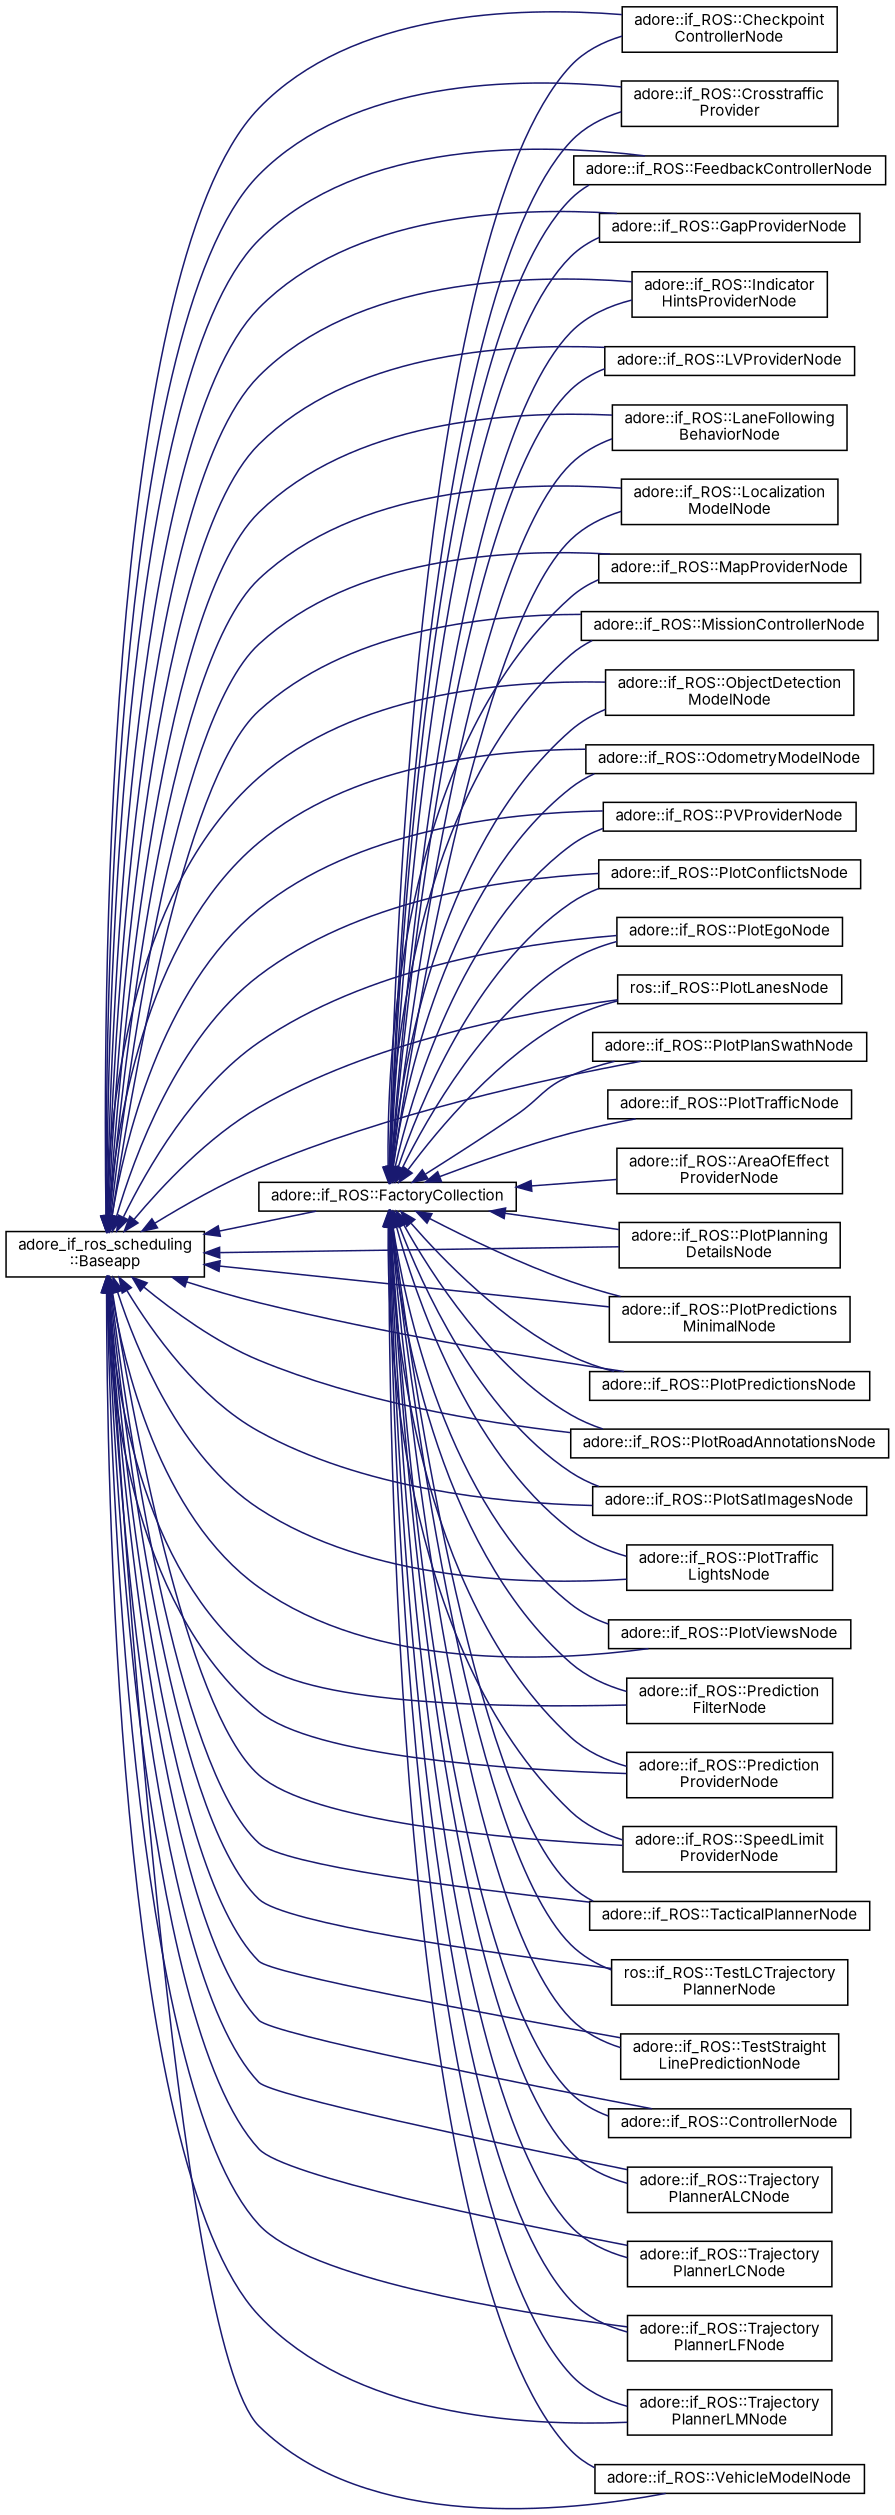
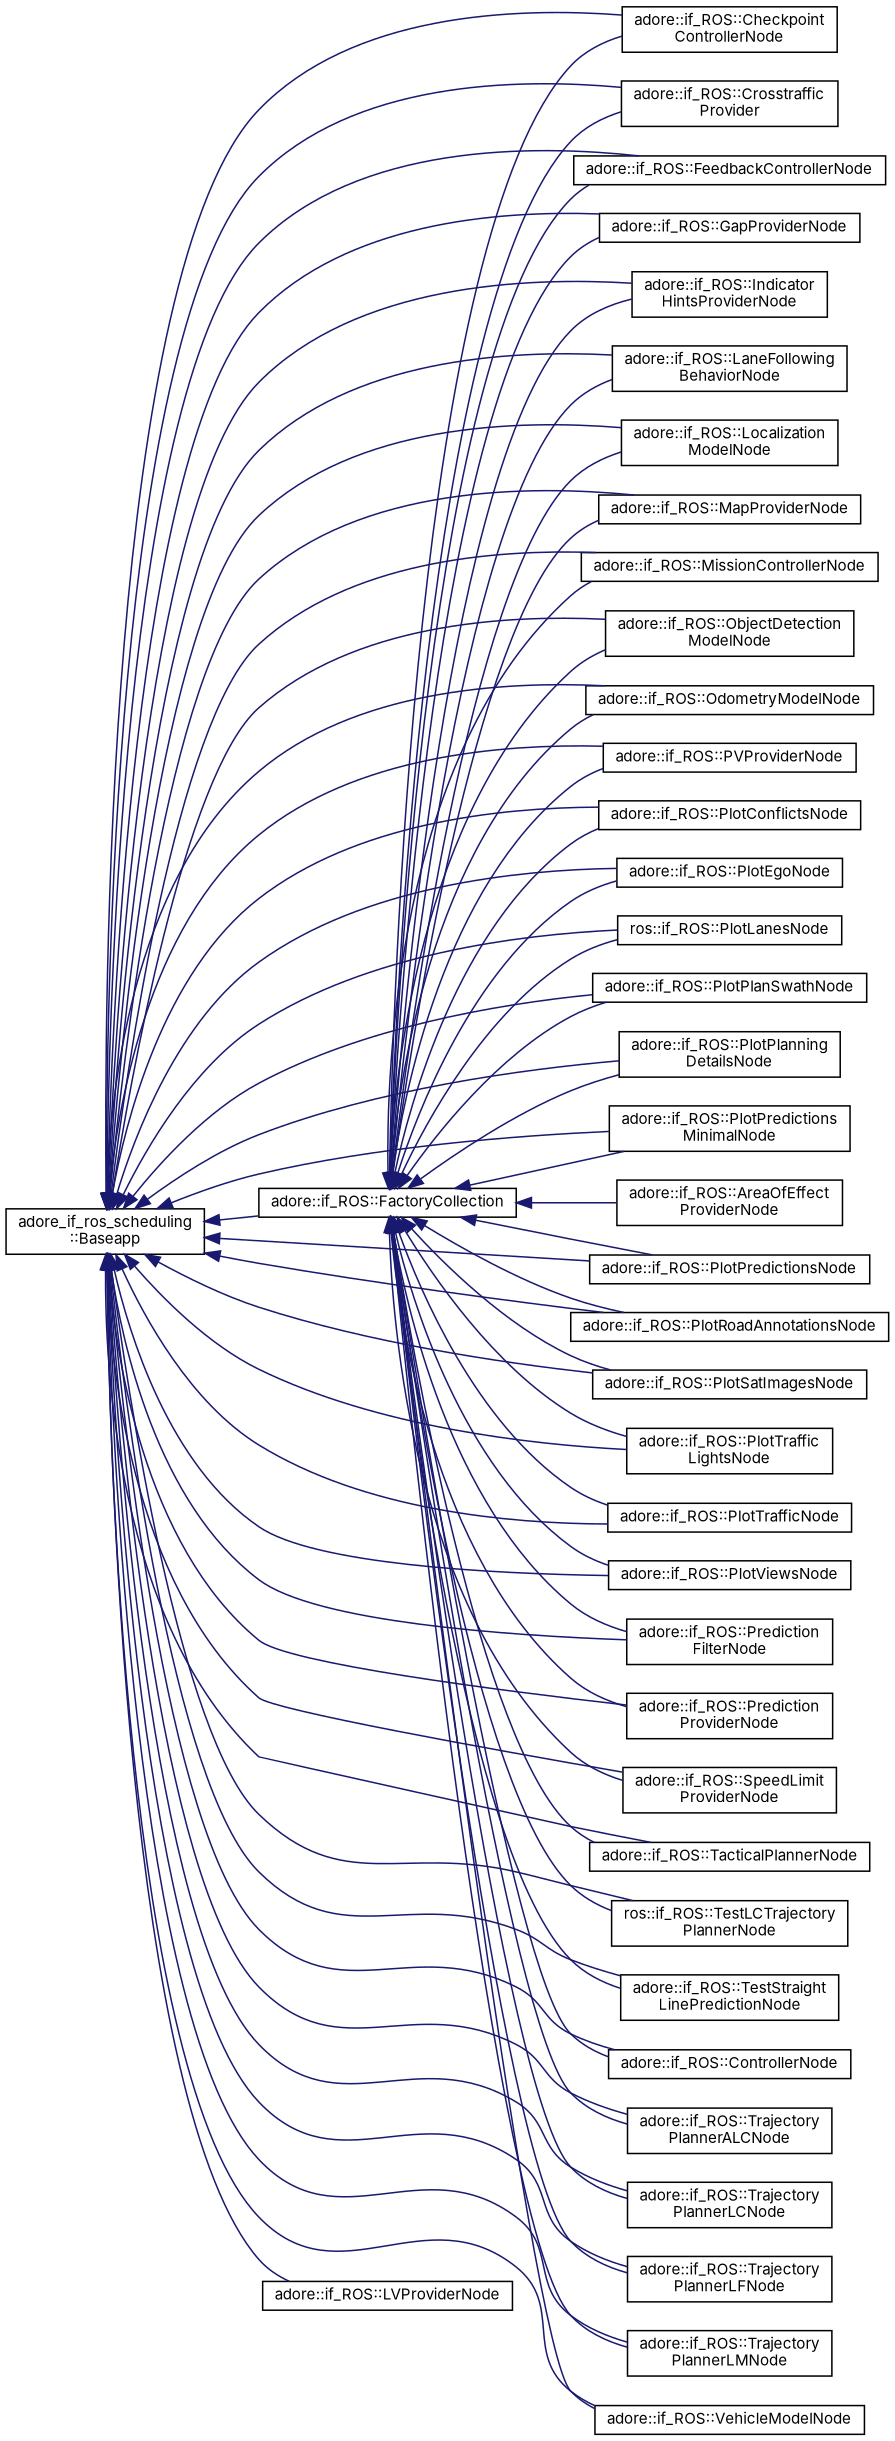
edge "adore::if_ROS::LVProviderNode" -> "adore::if_ROS::FactoryCollection": removed
edge "adore::if_ROS::PlotTrafficNode" -> "adore_if_ros_scheduling ::Baseapp": added
